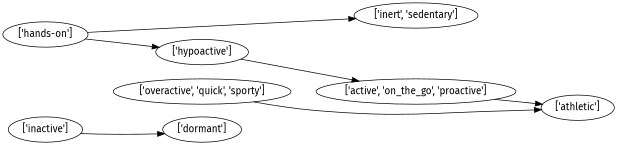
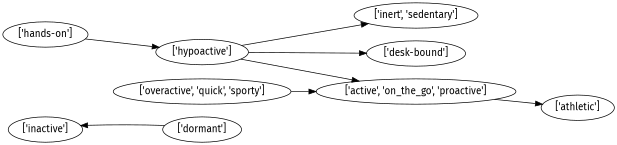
edge "['hands-on']" -> "['inert', 'sedentary']": now "['hypoactive']" -> "['inert', 'sedentary']"
node "['desk-bound']": added
edge "['overactive', 'quick', 'sporty']" -> "['athletic']": now "['overactive', 'quick', 'sporty']" -> "['active', 'on_the_go', 'proactive']"
edge "['inactive']" -> "['dormant']": reversed
